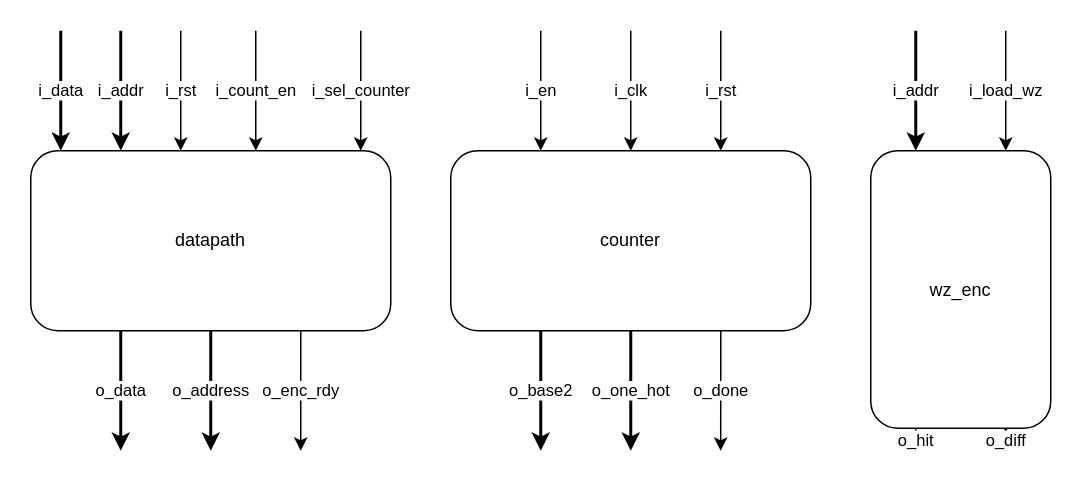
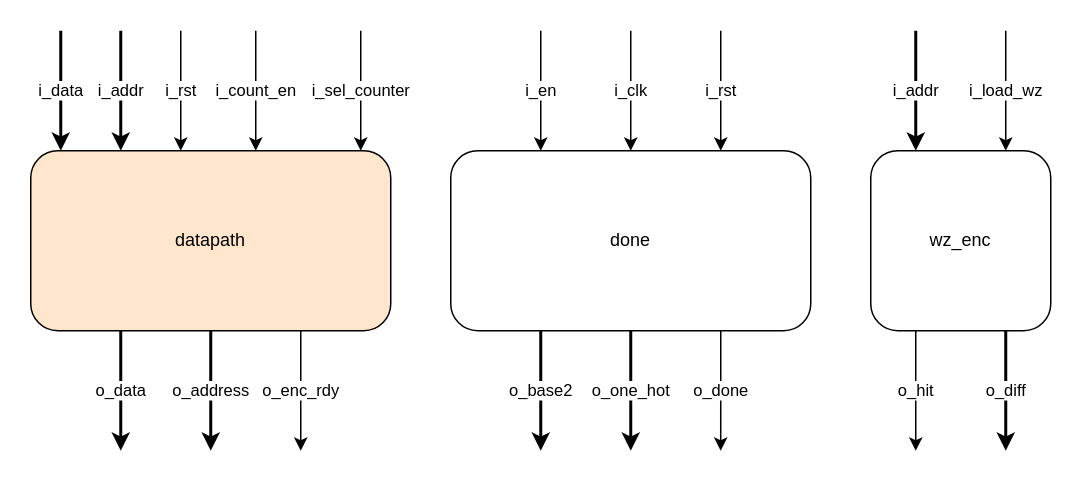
node "datapath": fillcolor #ffffff -> #ffe6cc
node "counter": label "counter" -> "done"
node "wz_enc": size 180x278 -> 180x180
